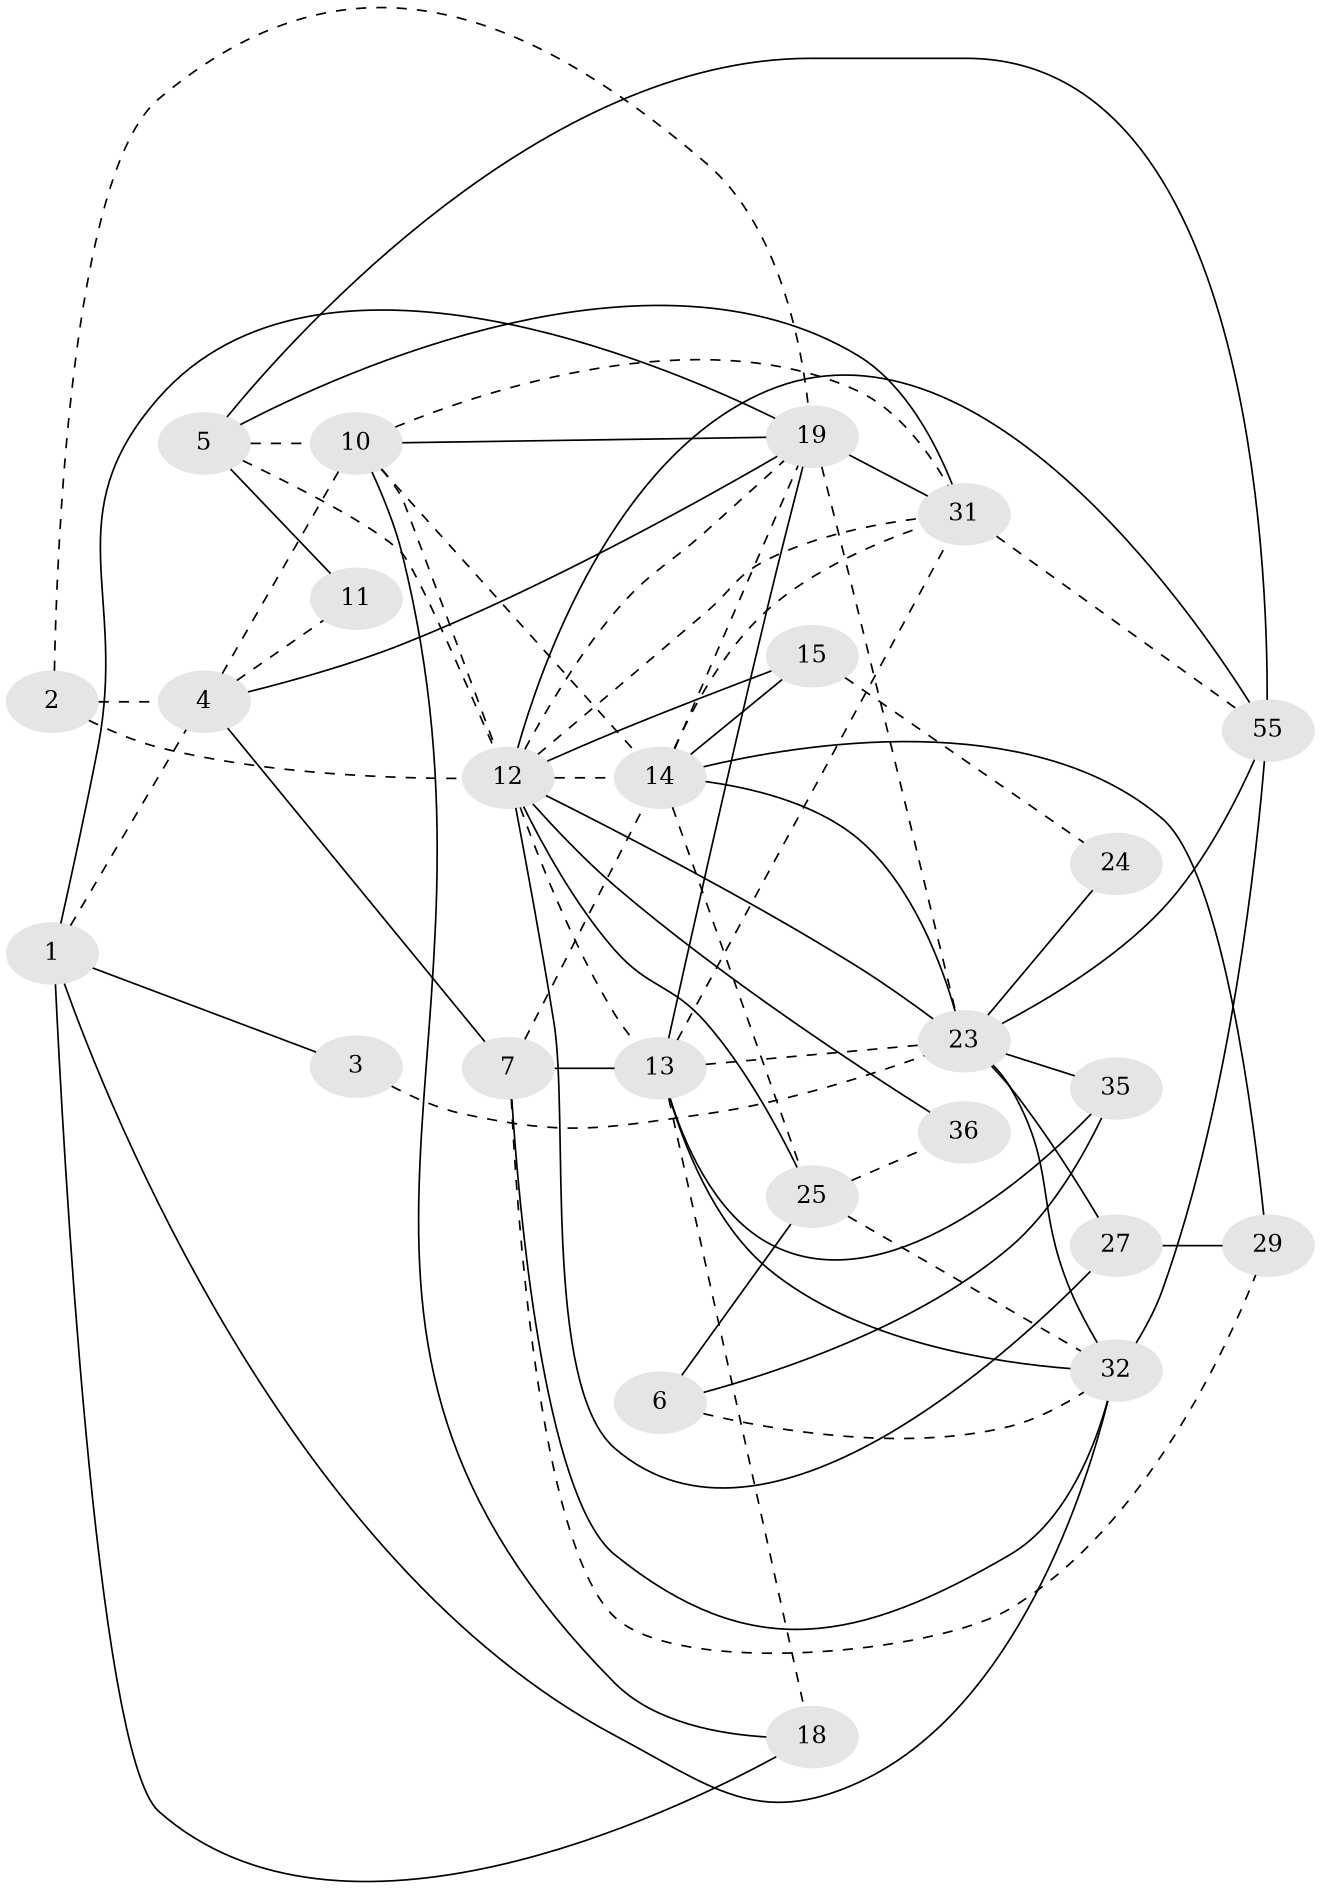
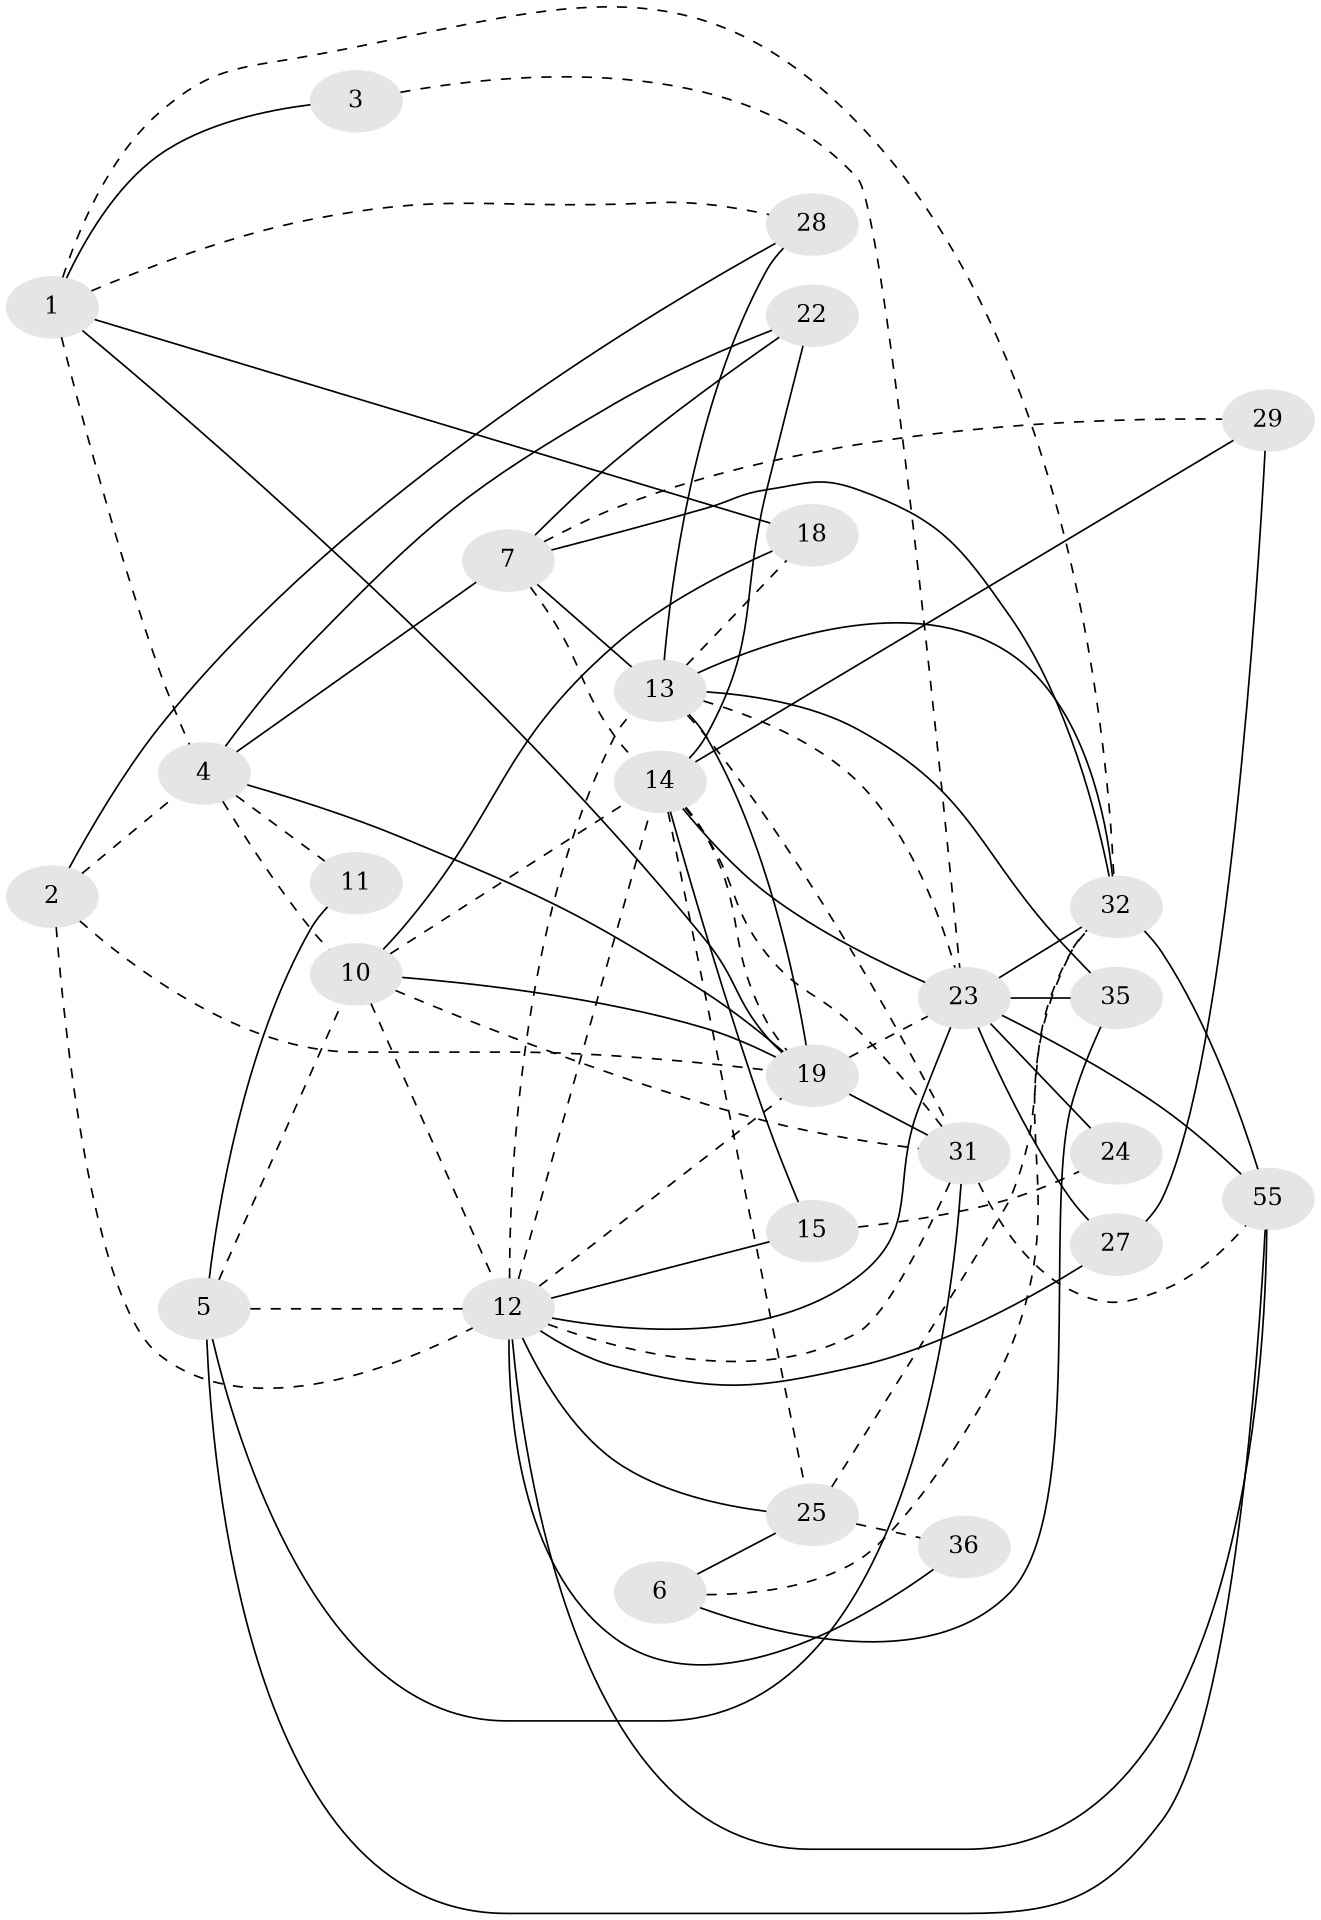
node "28": added
node "22": added
edge "1" -- "32": style solid -> dashed
